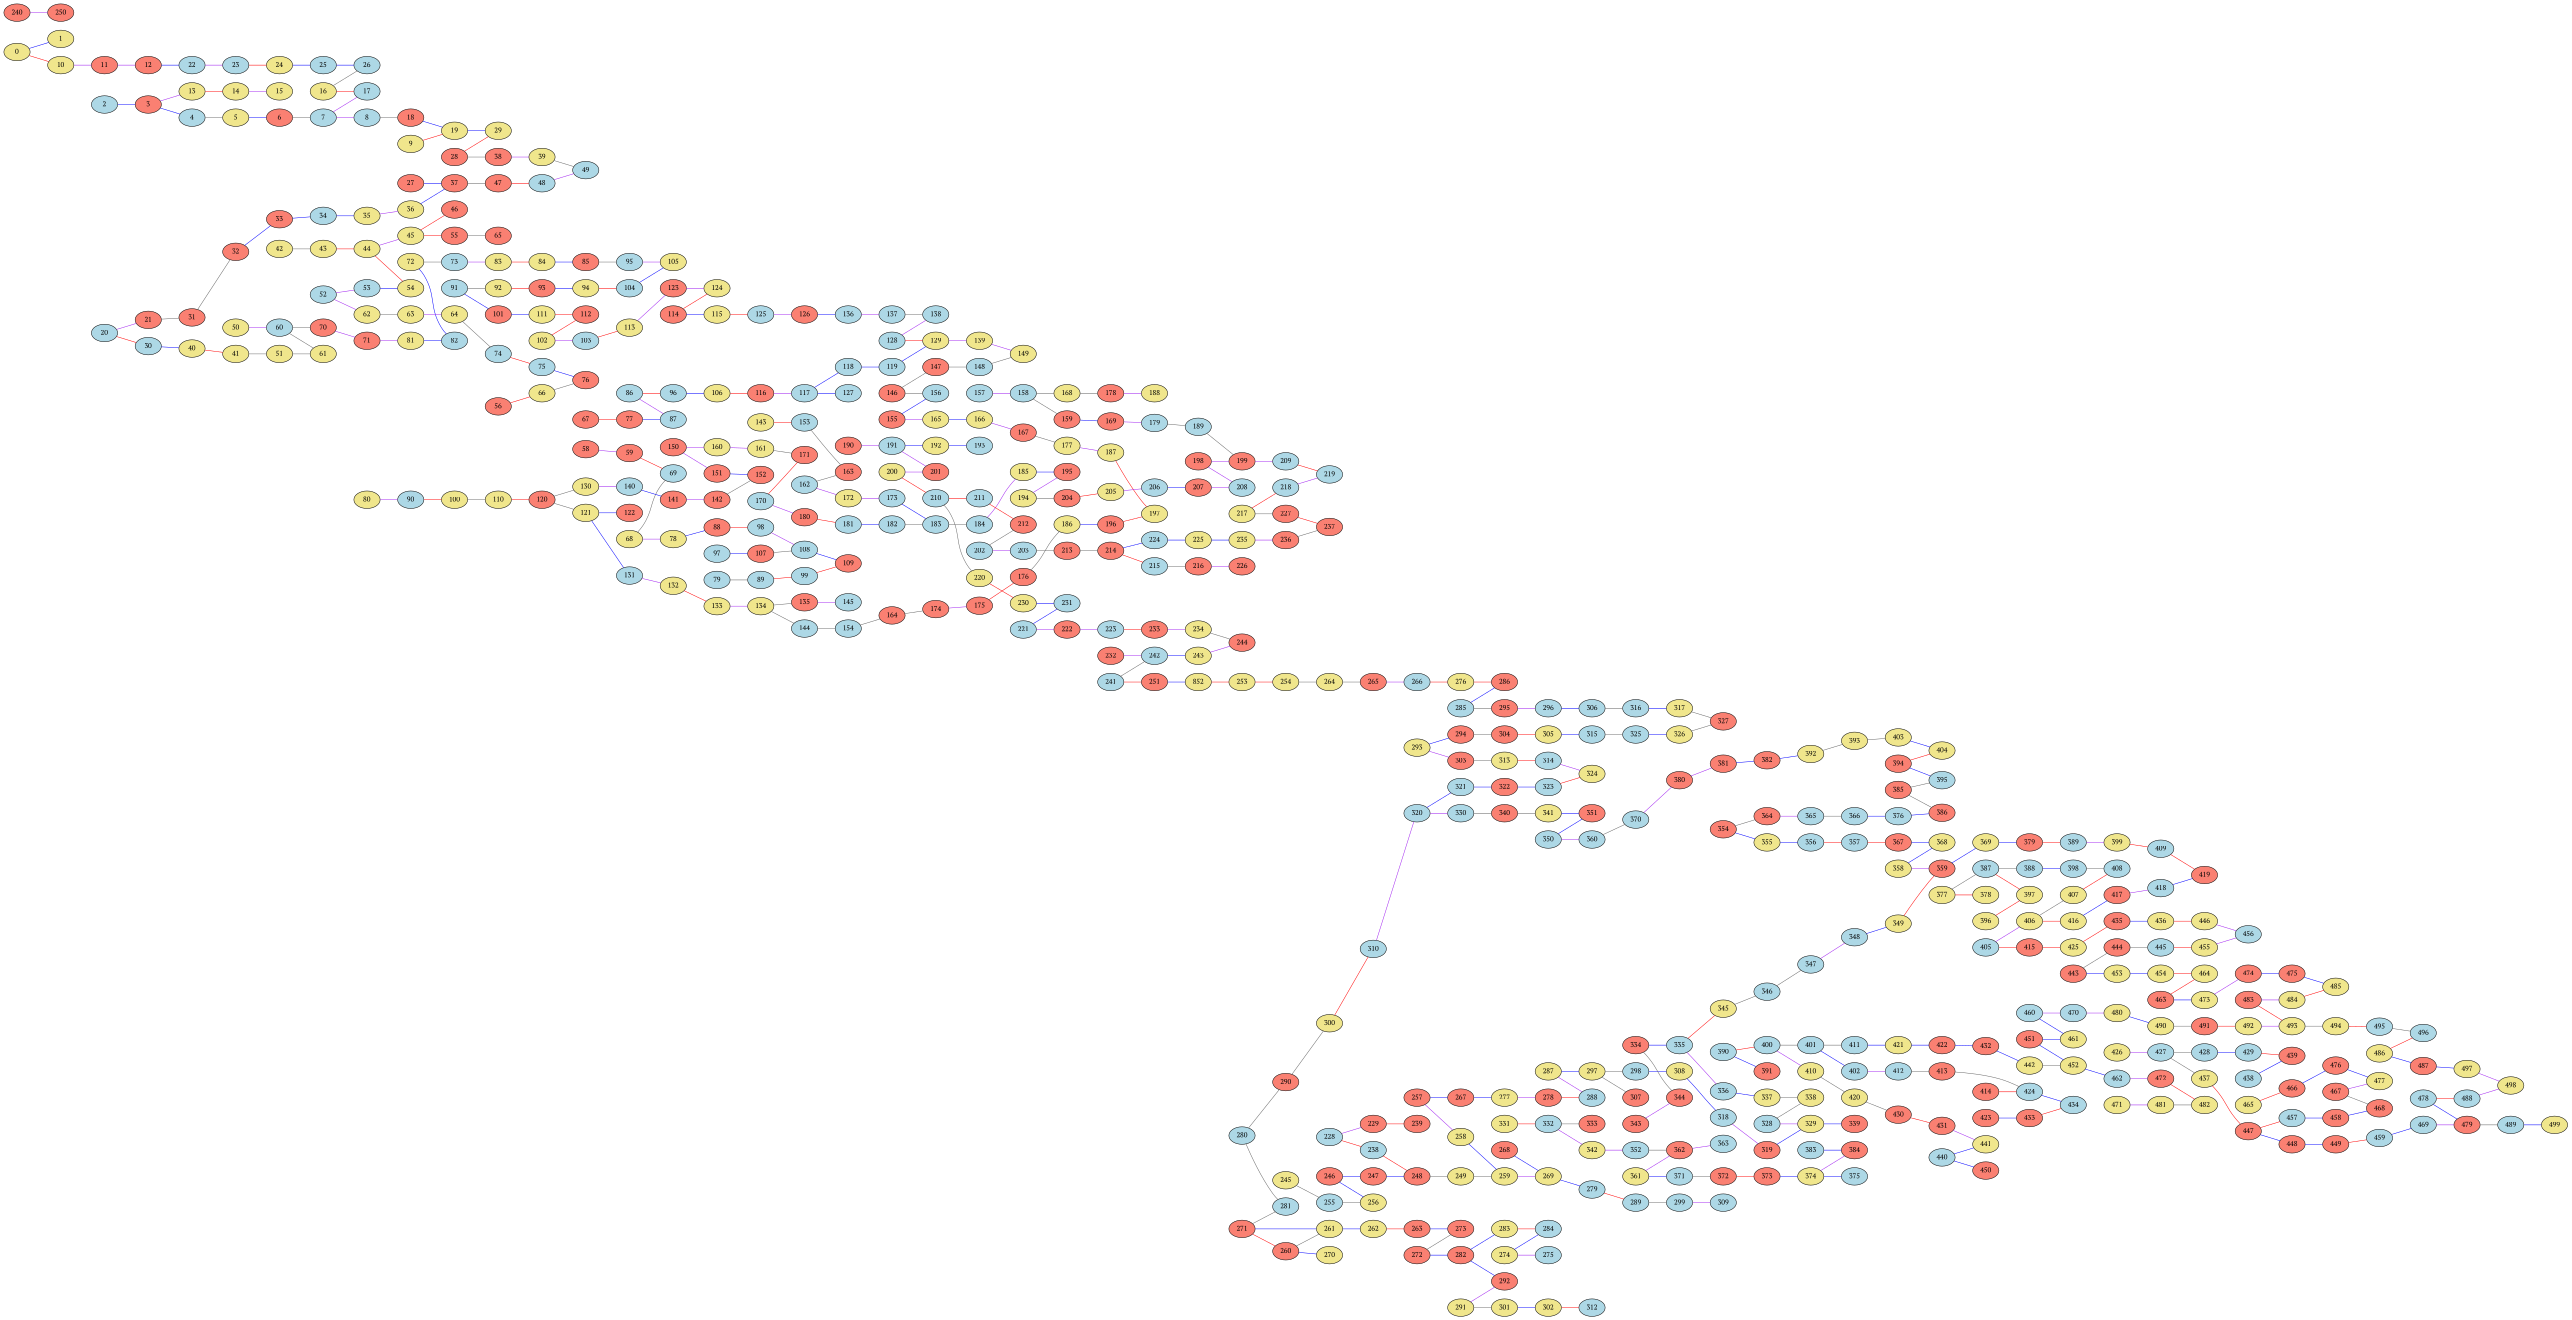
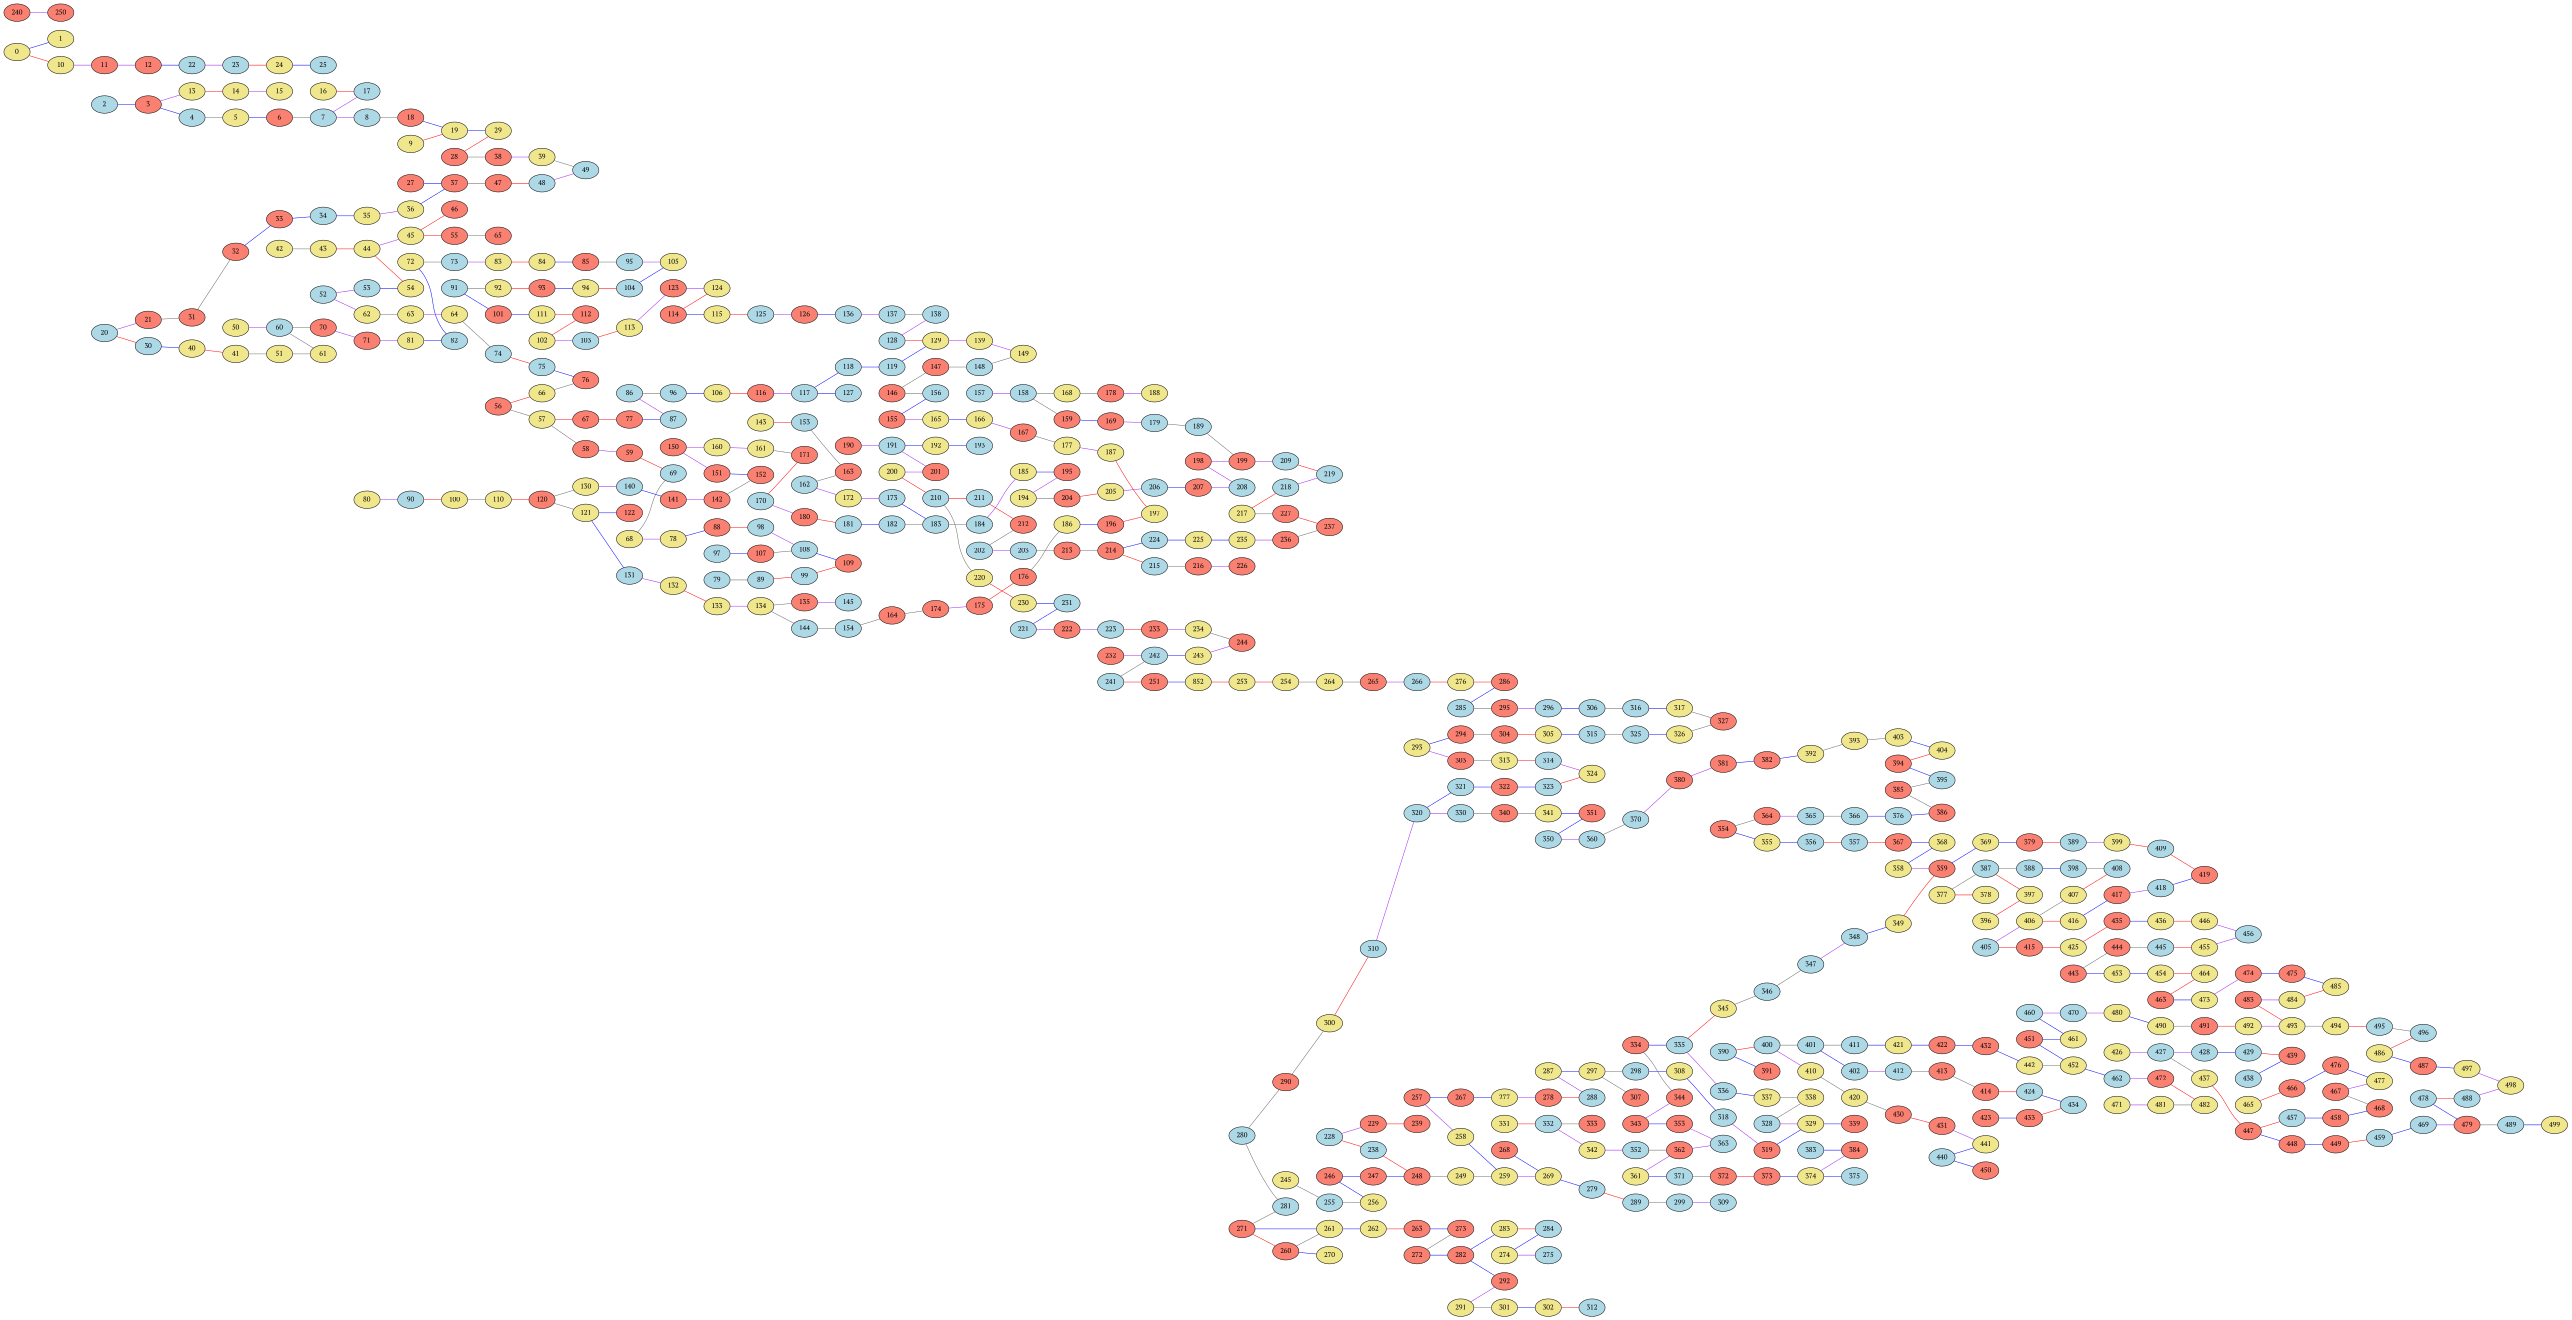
node "26": removed
edge "86" -- "96": color red -> gray40
node "57": added
edge "427" -- "428": color gray40 -> purple
edge "413" -- "424": now "413" -- "414"
node "353": added
